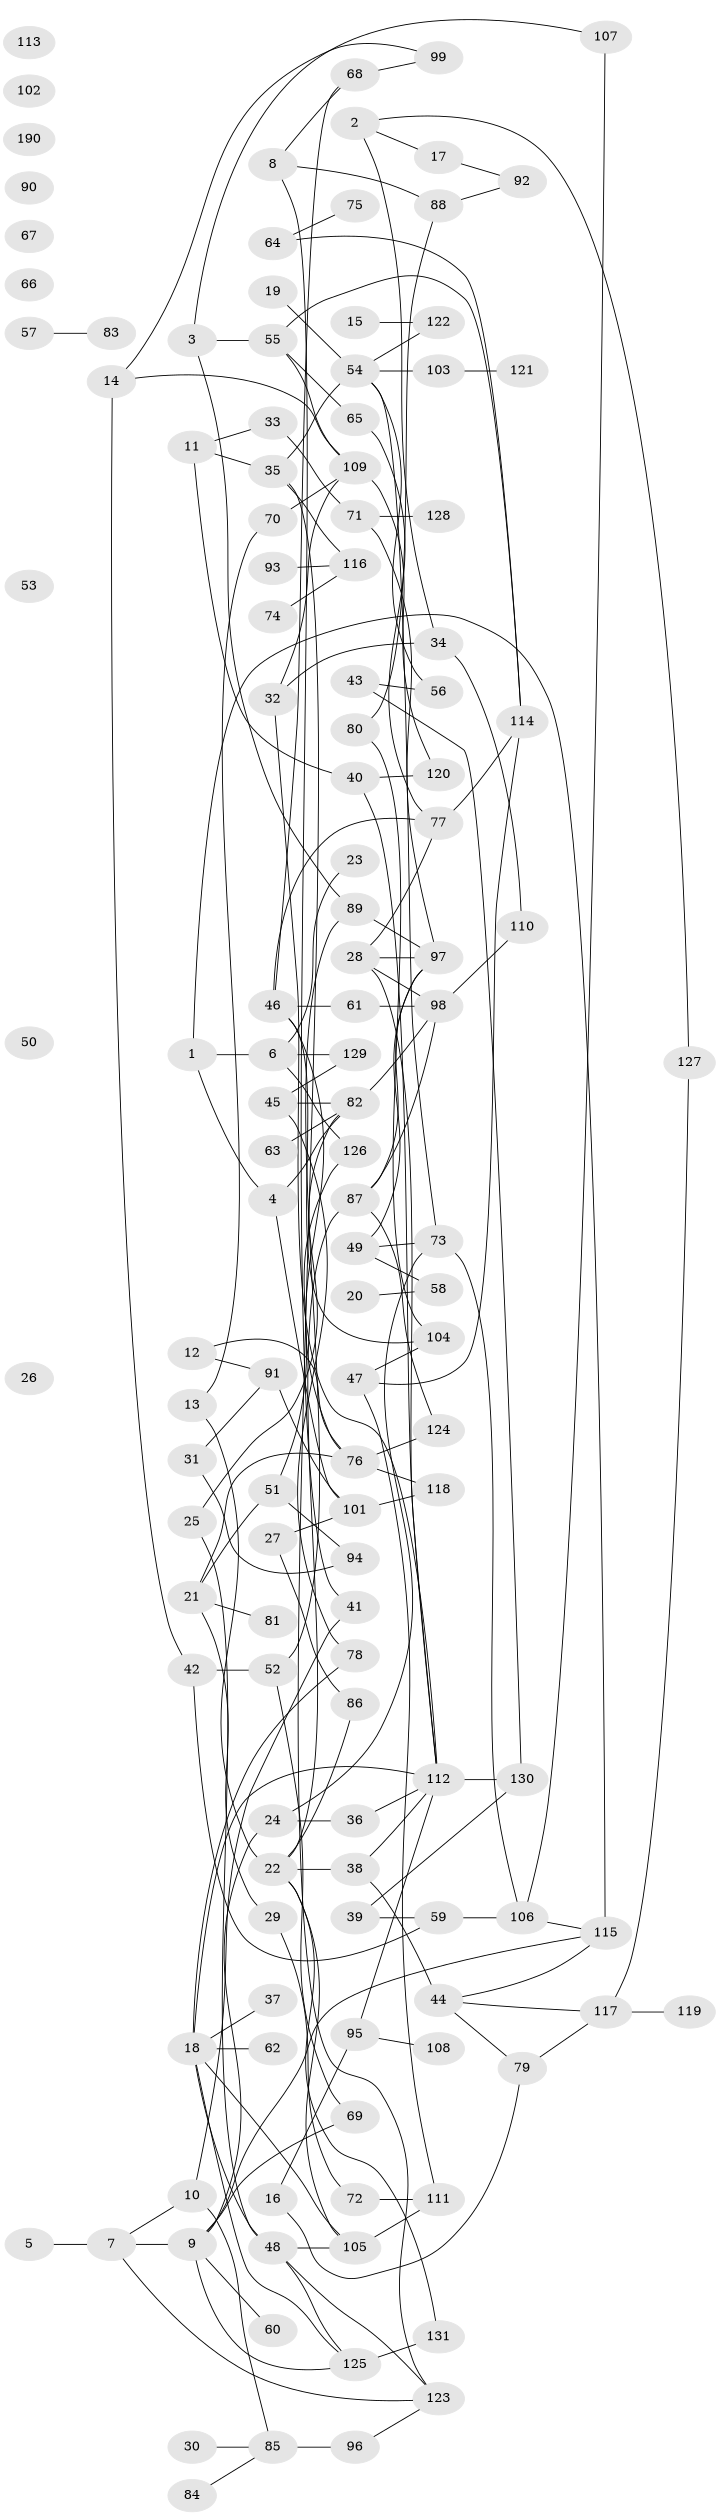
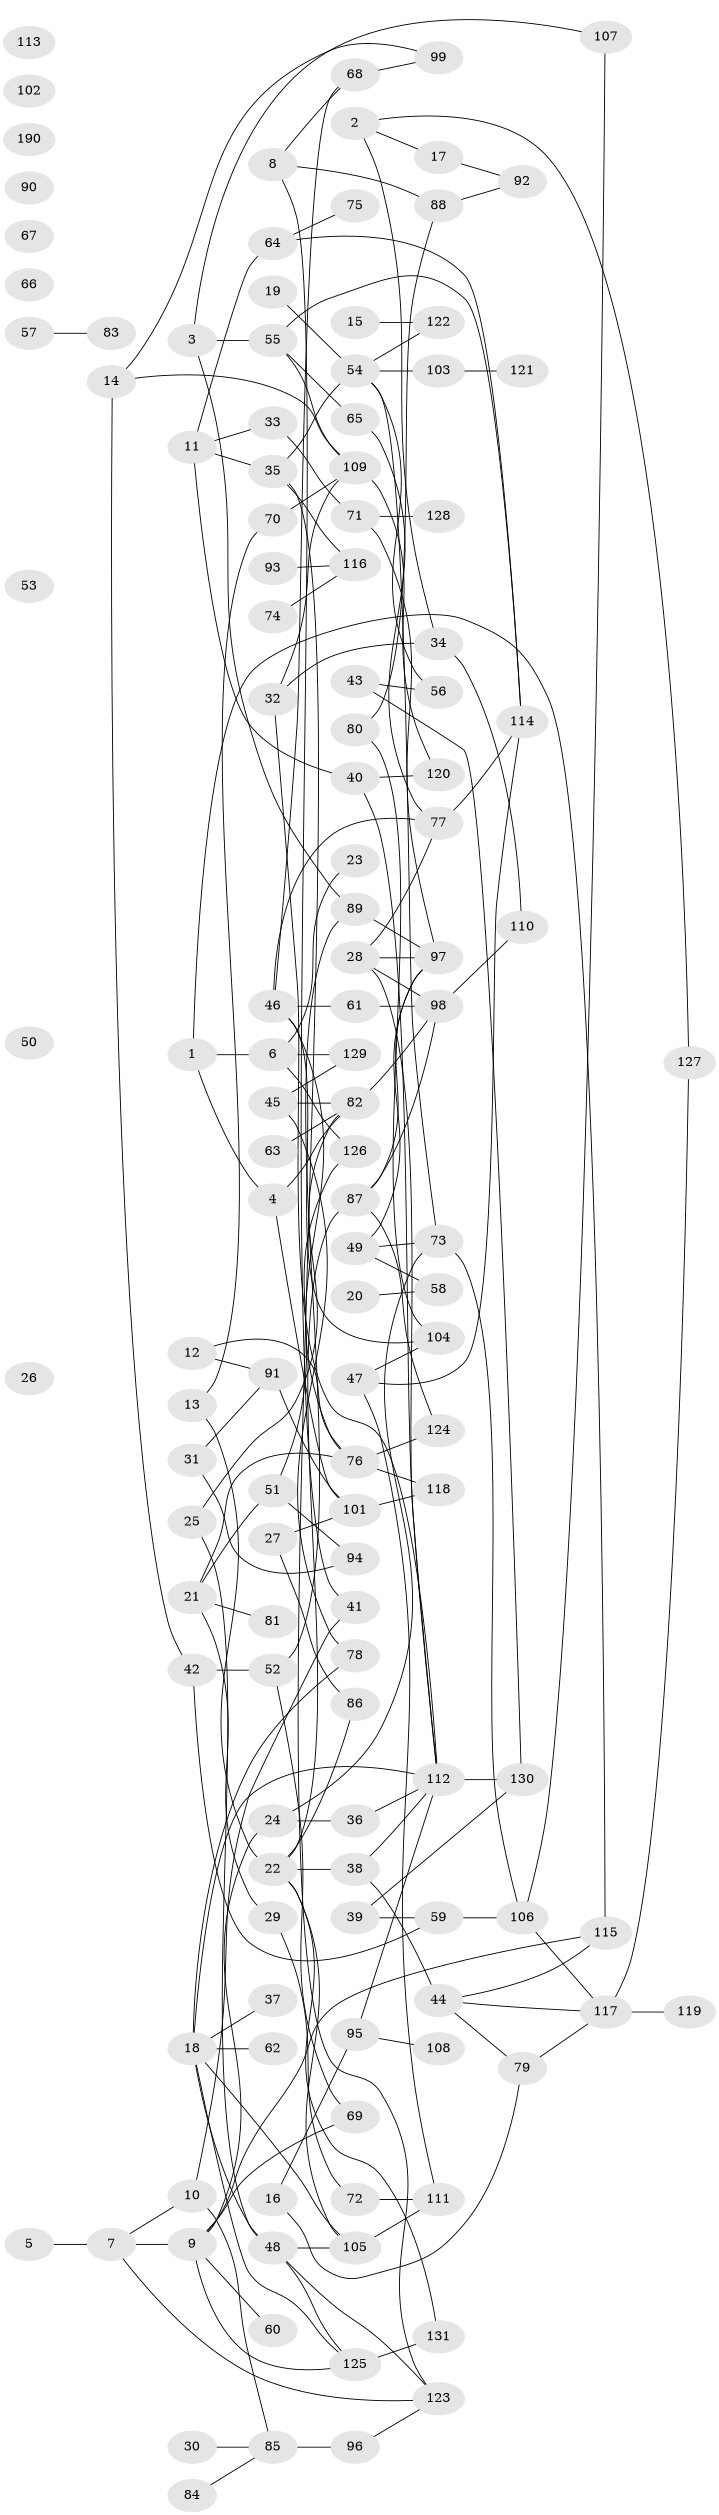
edge "64" -- "11": added
edge "106" -- "115": now "106" -- "117"
